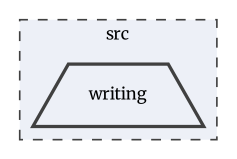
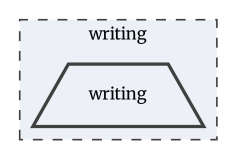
cluster "src": label "src" -> "writing"
